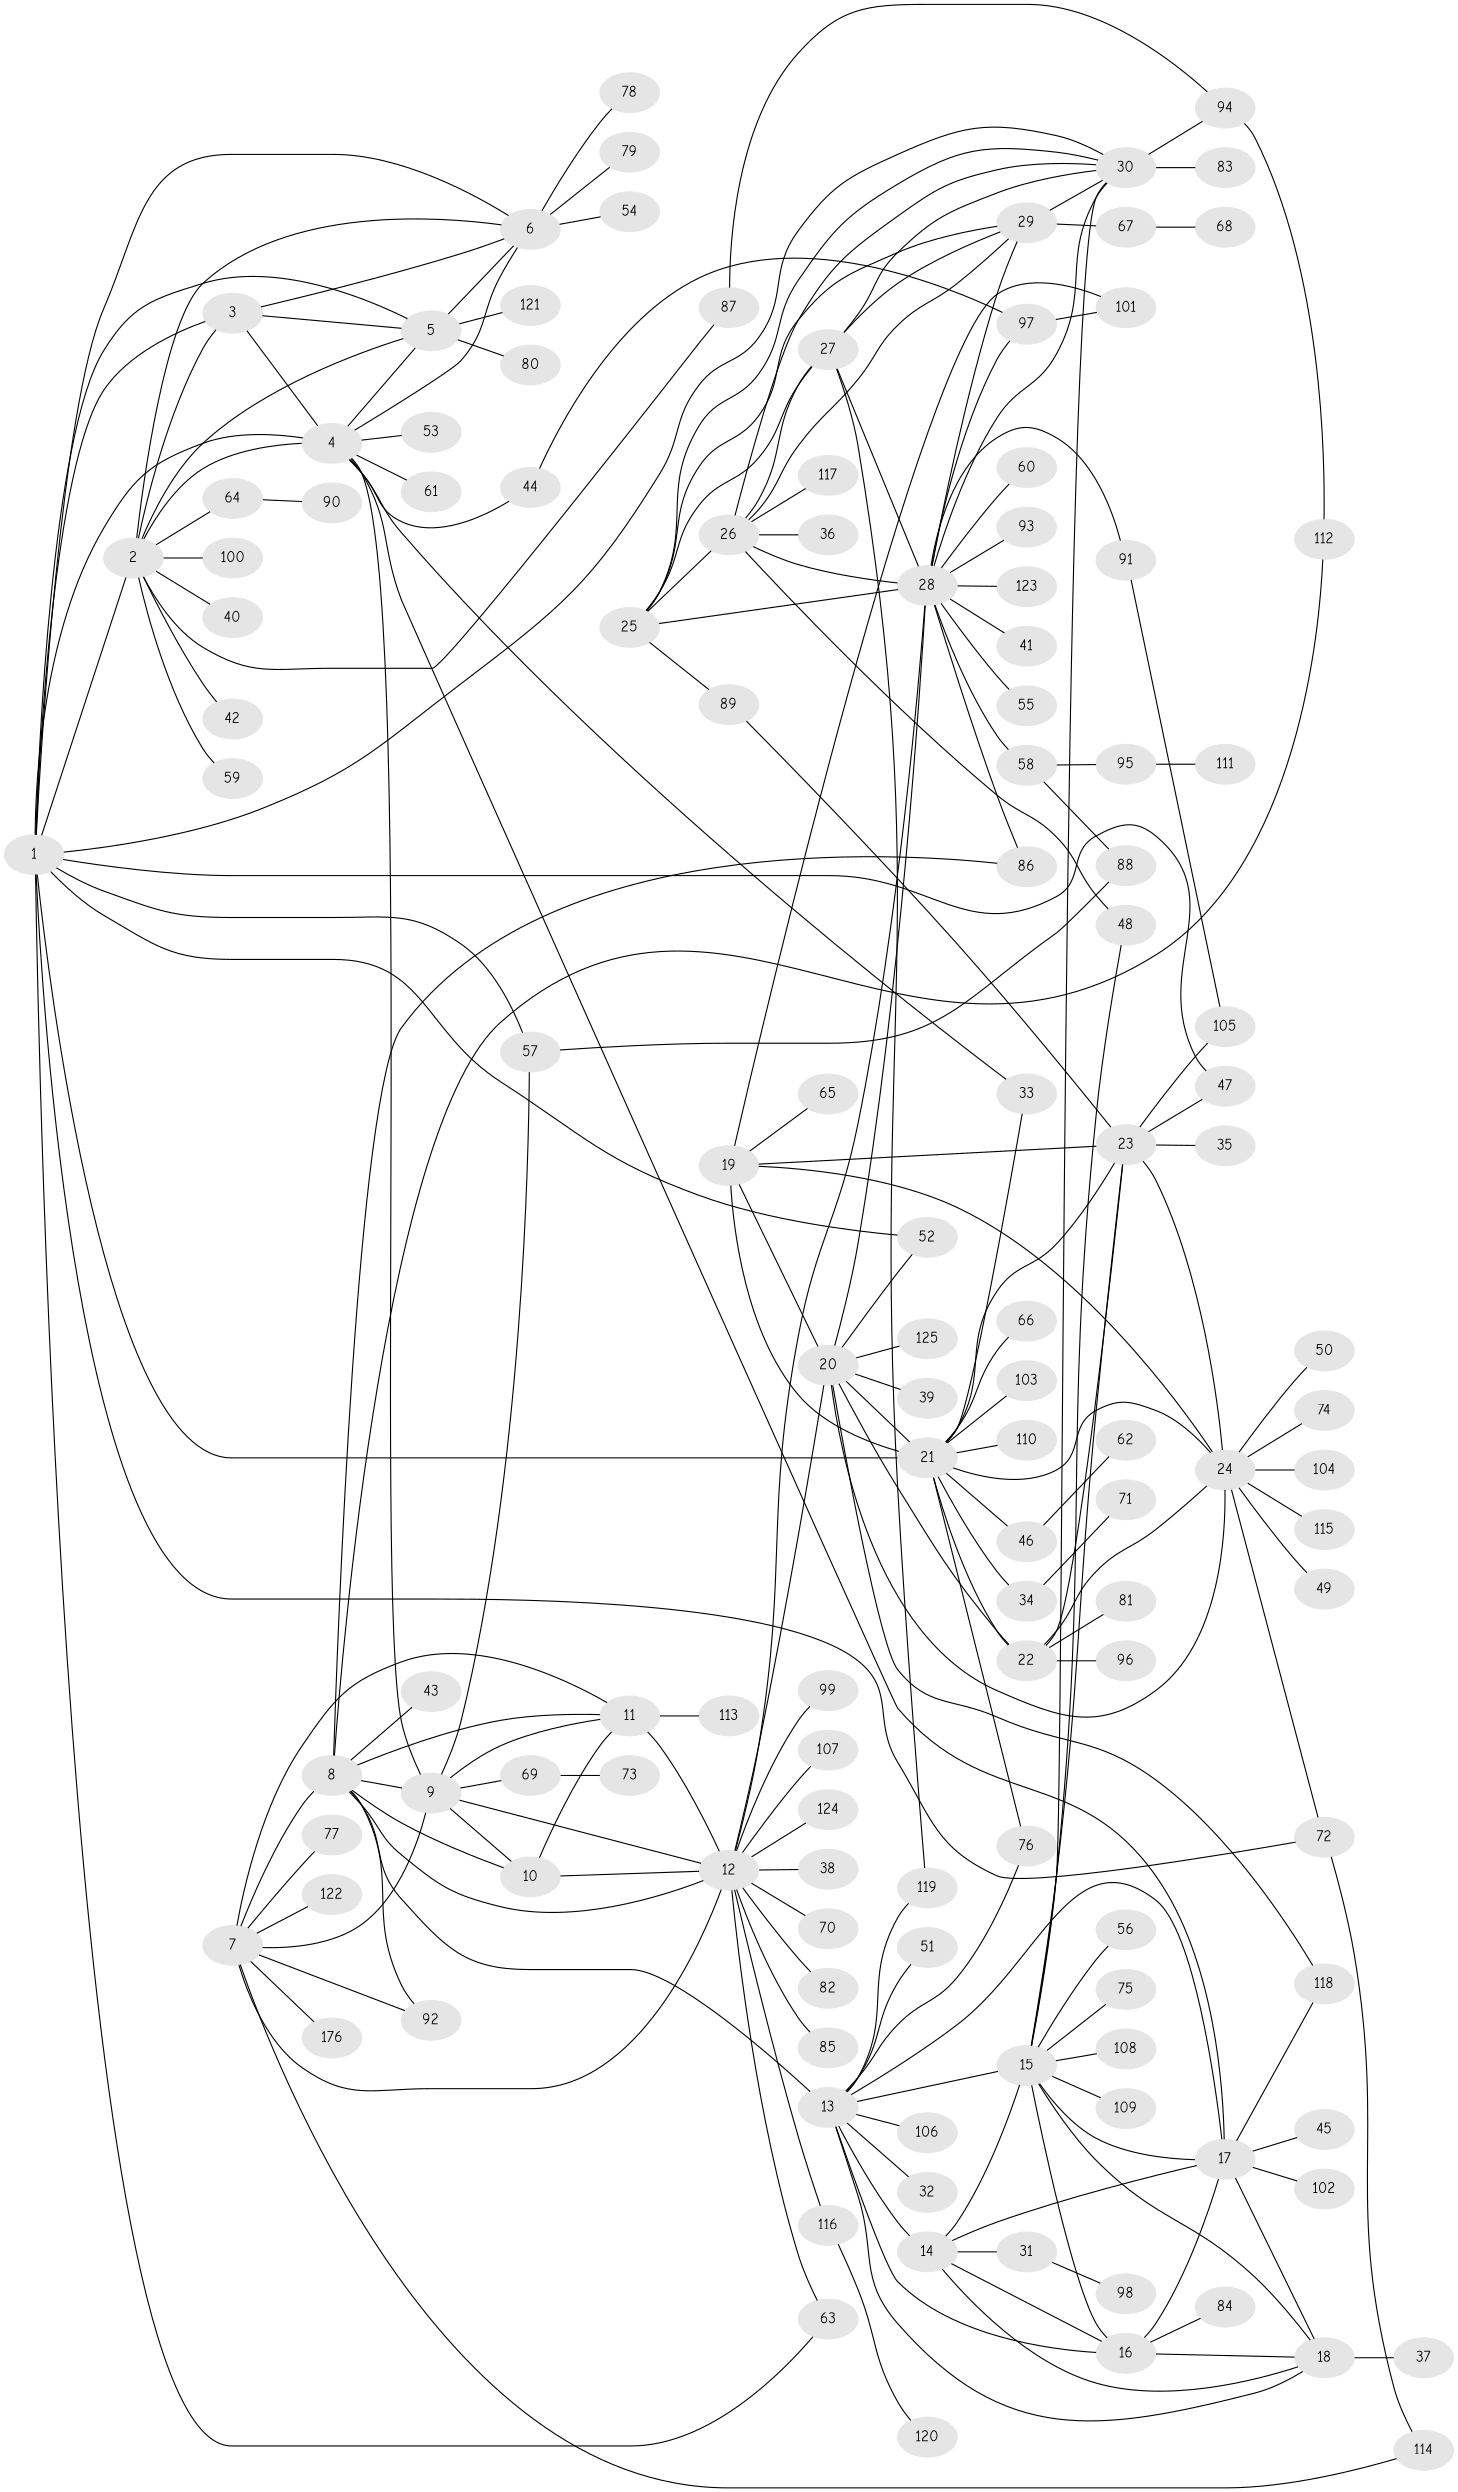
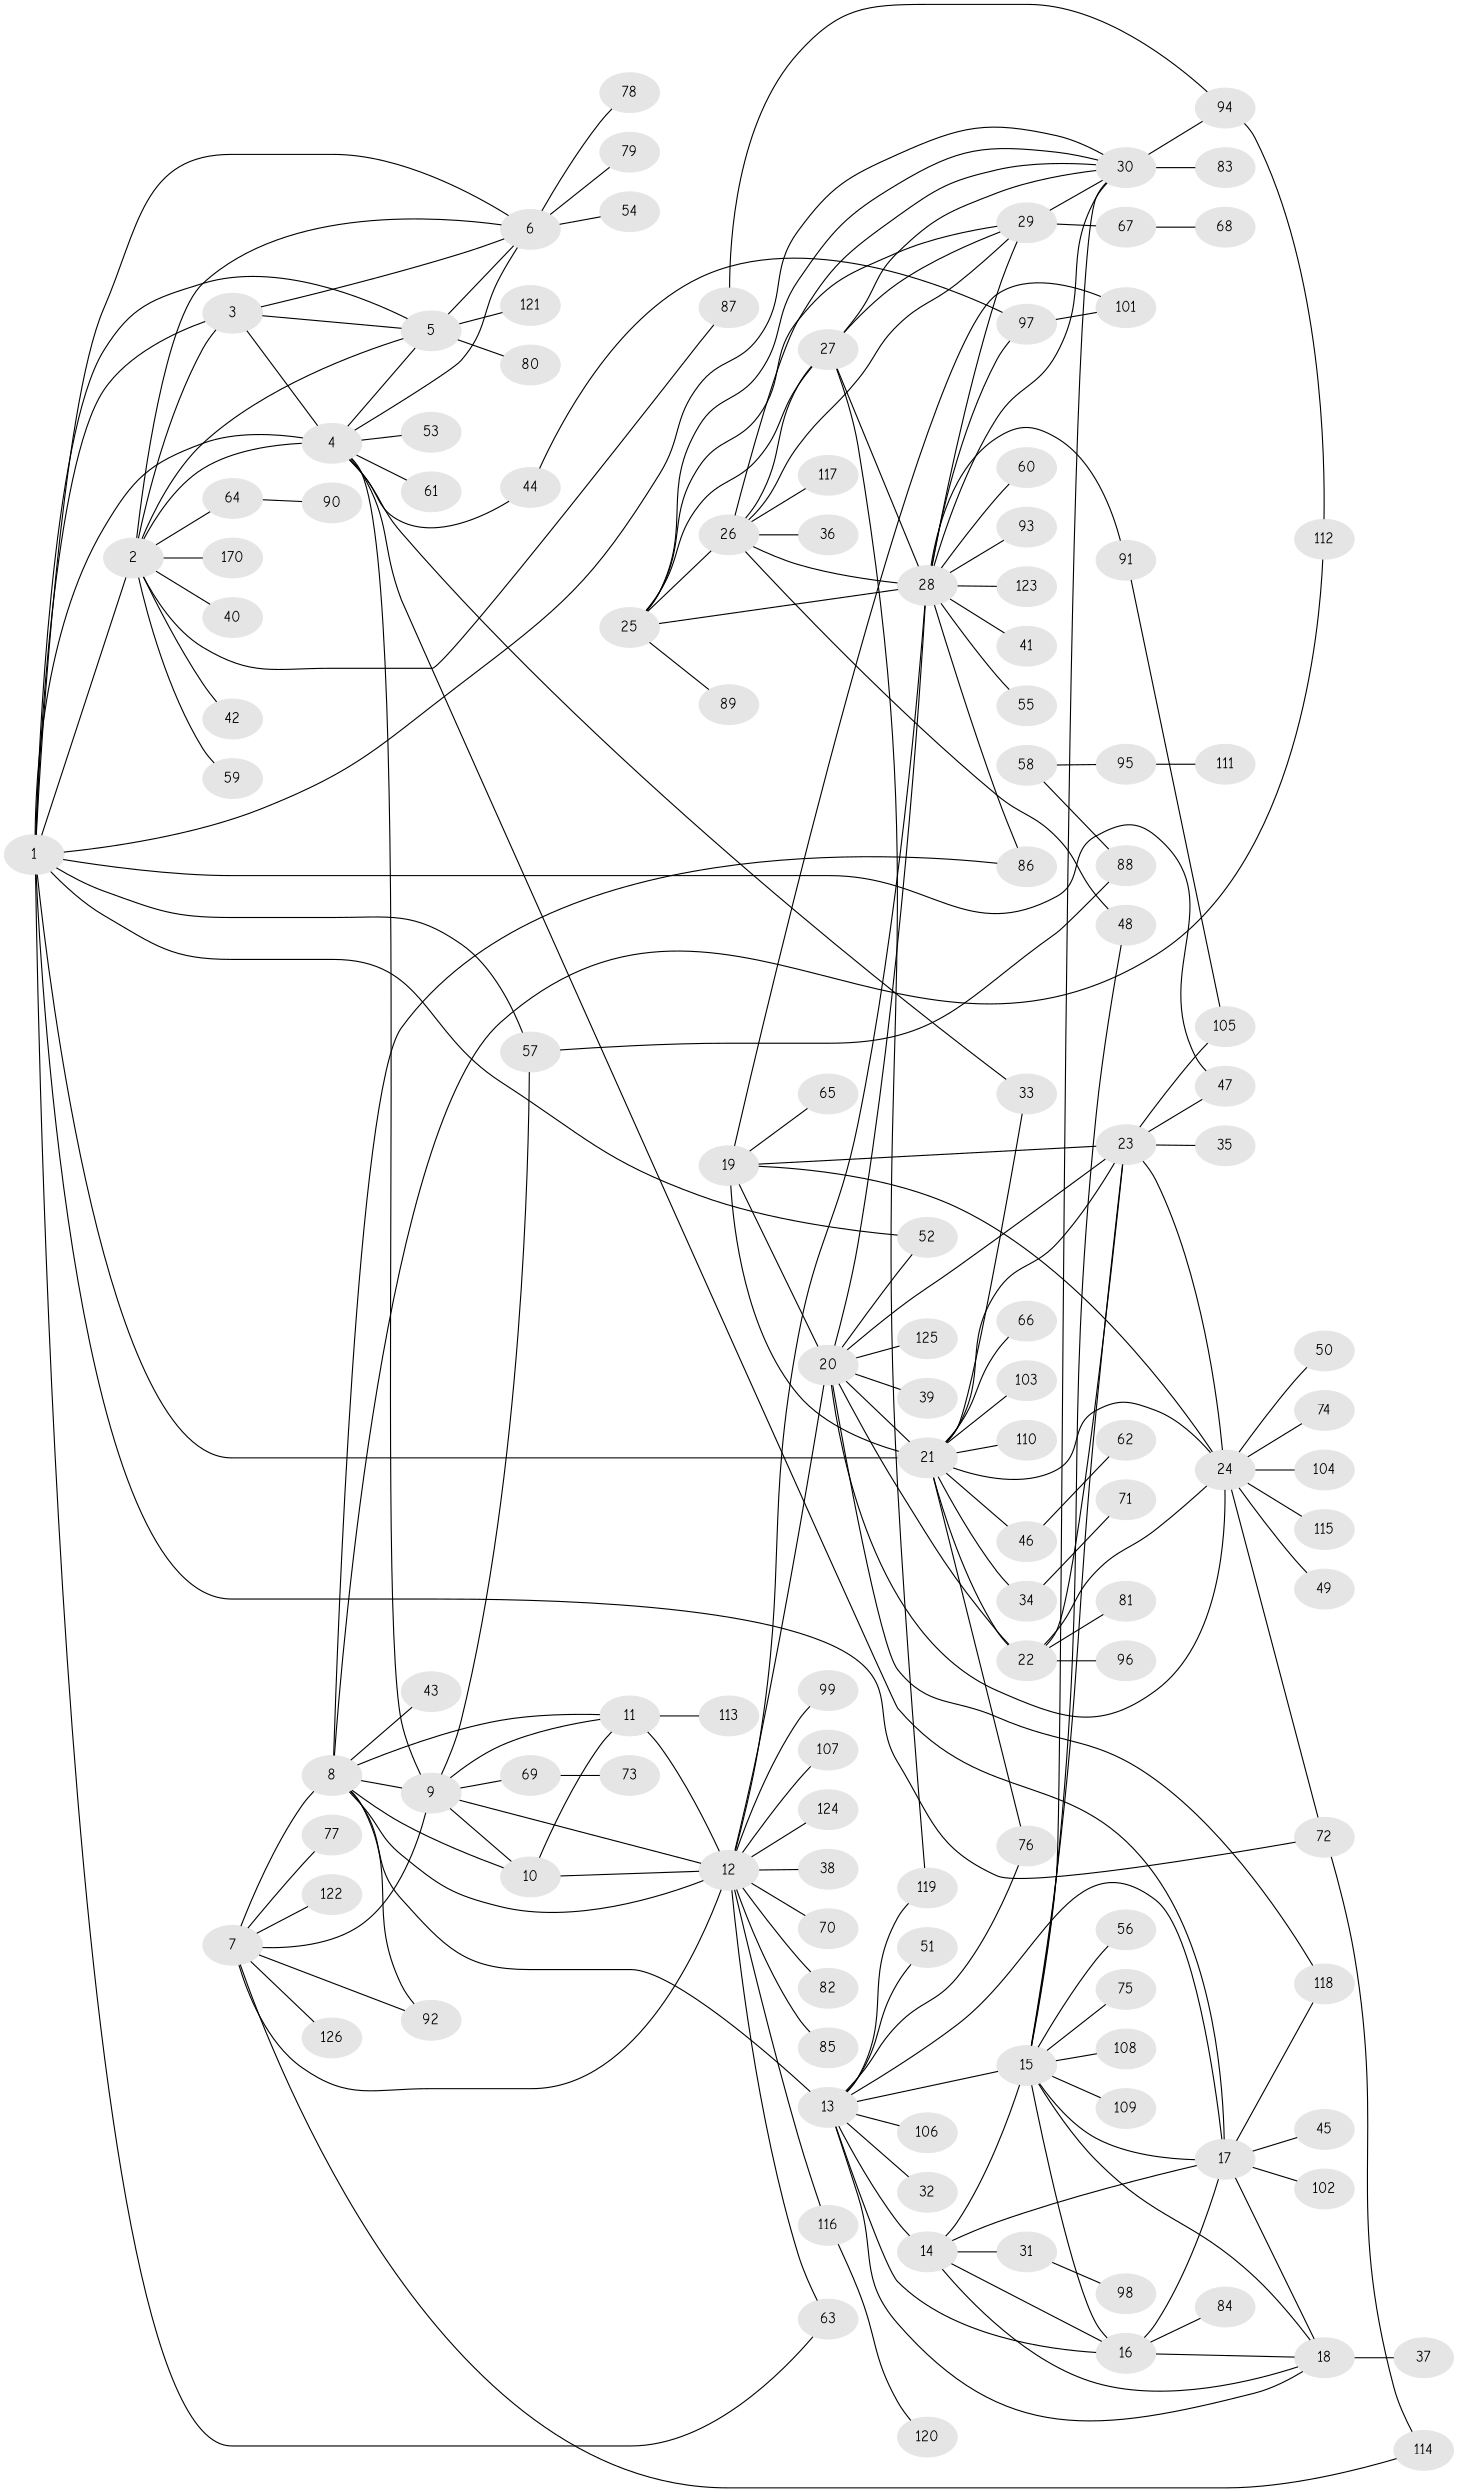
node "100": label "100" -> "170"
edge "28" -- "58": removed
edge "89" -- "23": now "20" -- "23"
edge "11" -- "7": removed
node "176": label "176" -> "126"
